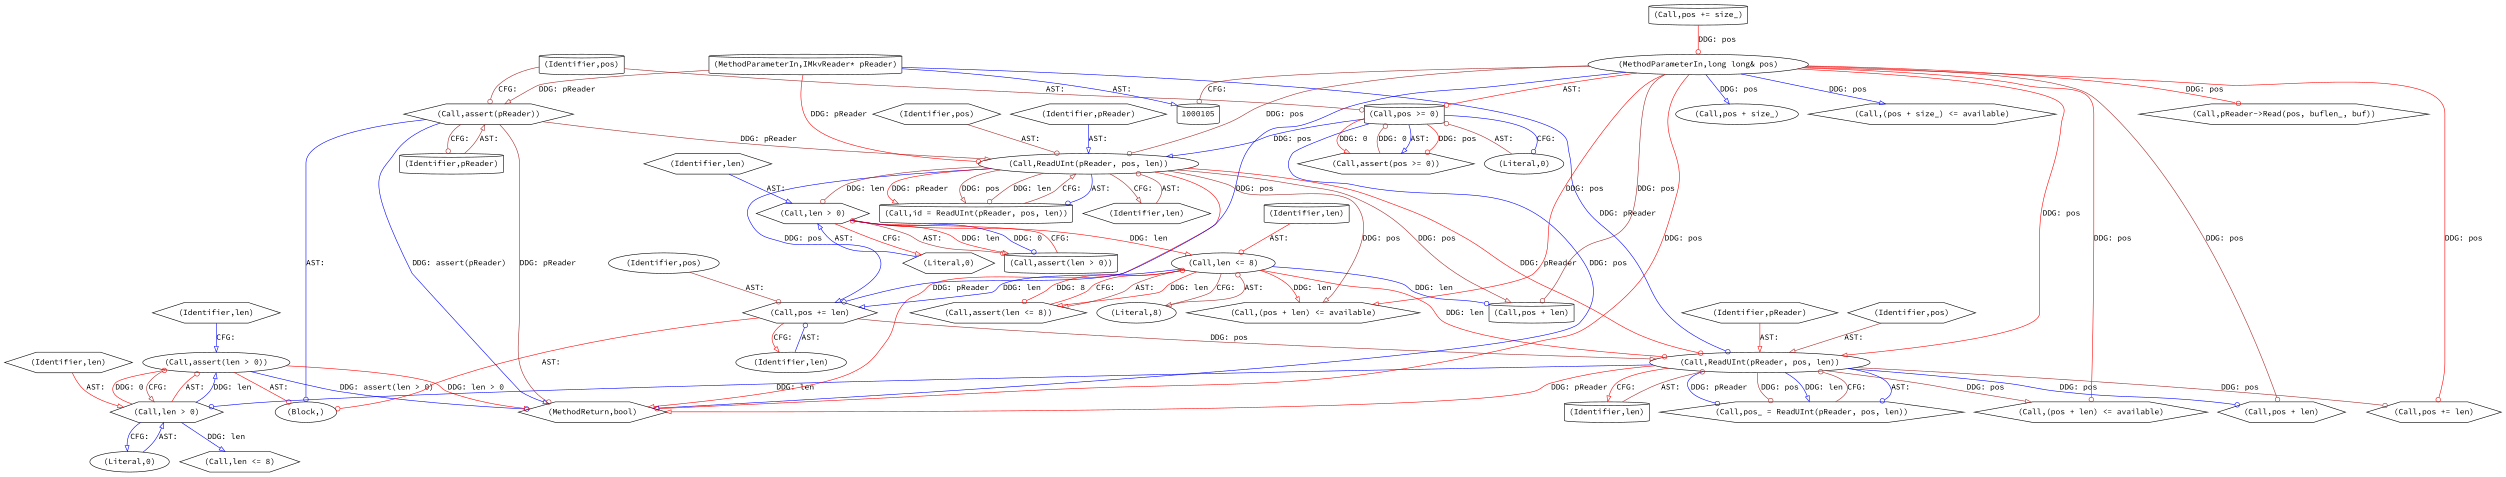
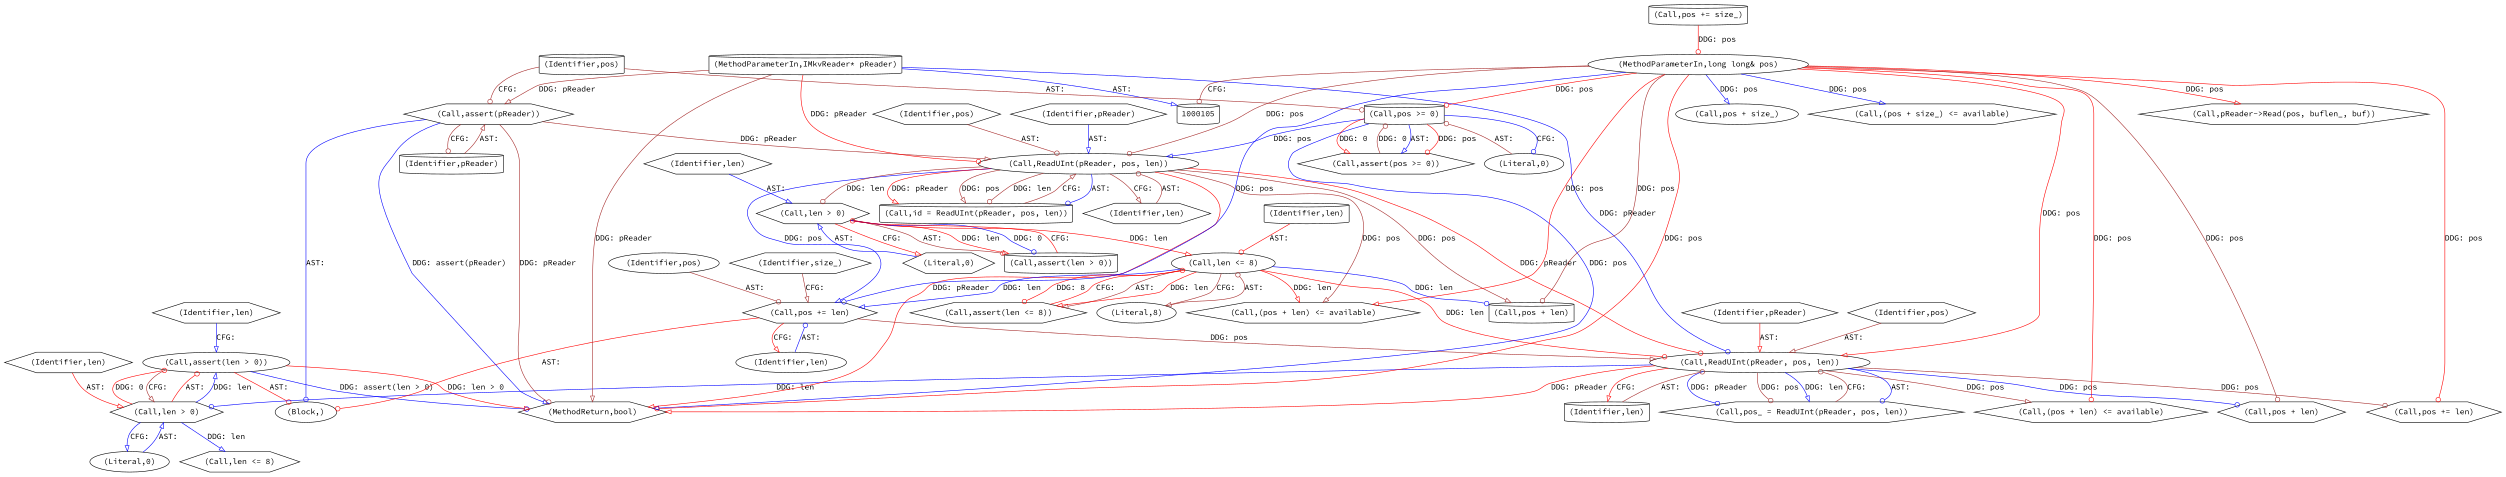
edge "(MethodParameterIn,long long& pos)" -> "(Call,pReader->Read(pos, buflen_, buf))": arrowhead odot -> onormal
edge "(MethodParameterIn,long long& pos)" -> "(Call,pos >= 0)": label "AST: " -> "DDG: pos"
edge "(MethodParameterIn,IMkvReader* pReader)" -> "(MethodReturn,bool)": added, label "DDG: pReader"
node "(Identifier,size_)": added
